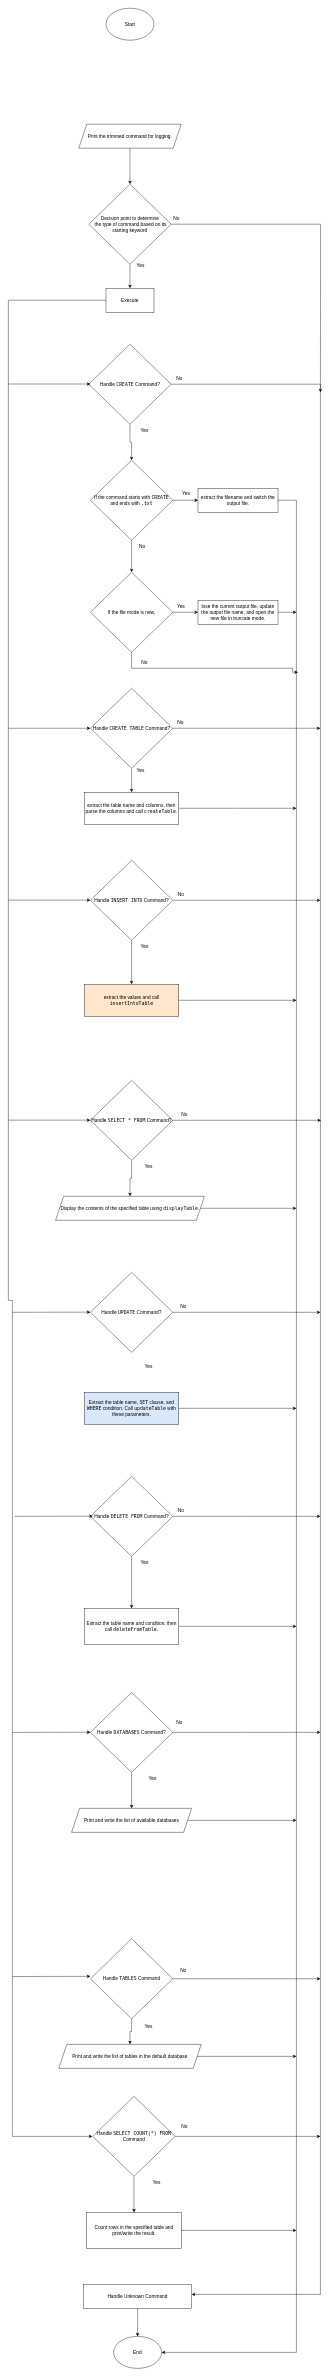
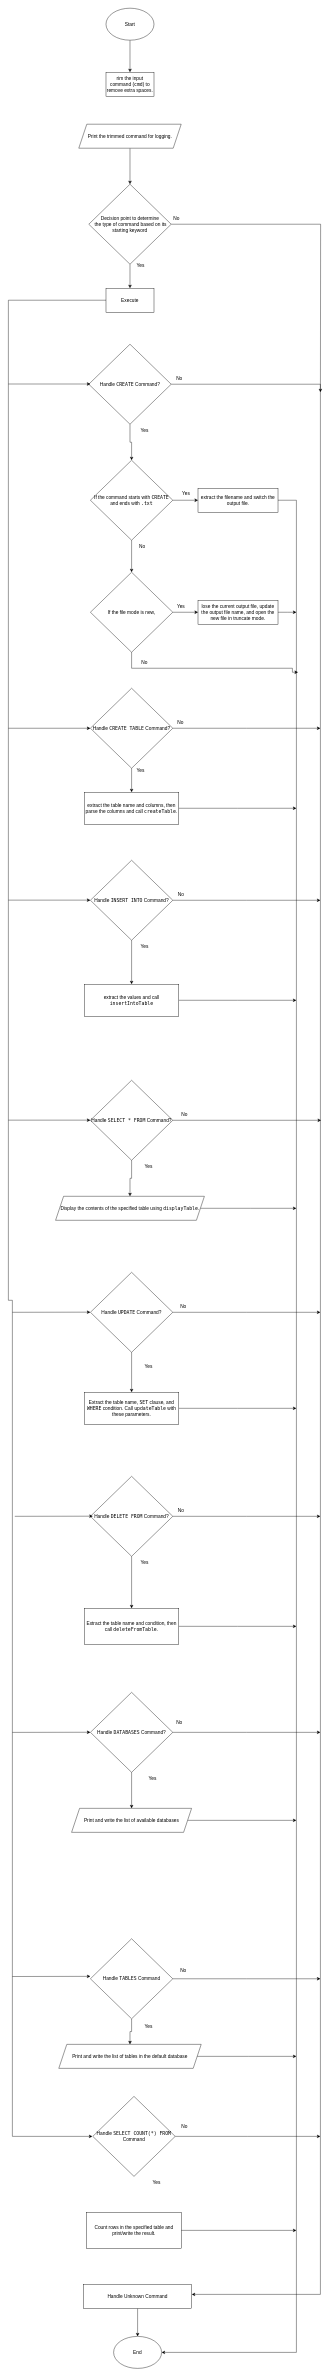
edge "Start" -> "rim the input command (cmd) to remove extra spaces.": added
node "rim the input command (cmd) to remove extra spaces.": added
node "extract the values and call insertIntoTable": fillcolor #ffe6cc -> #ffffff
edge "Handle UPDATE Command?" -> "Extract the table name, SET clause, and WHERE condition. Call updateTable with these parameters.": added
node "Extract the table name, SET clause, and WHERE condition. Call updateTable with these parameters.": fillcolor #dae8fc -> #ffffff
edge "Handle SELECT COUNT(*) FROM Command" -> "Count rows in the specified table and print/write the result.": removed
